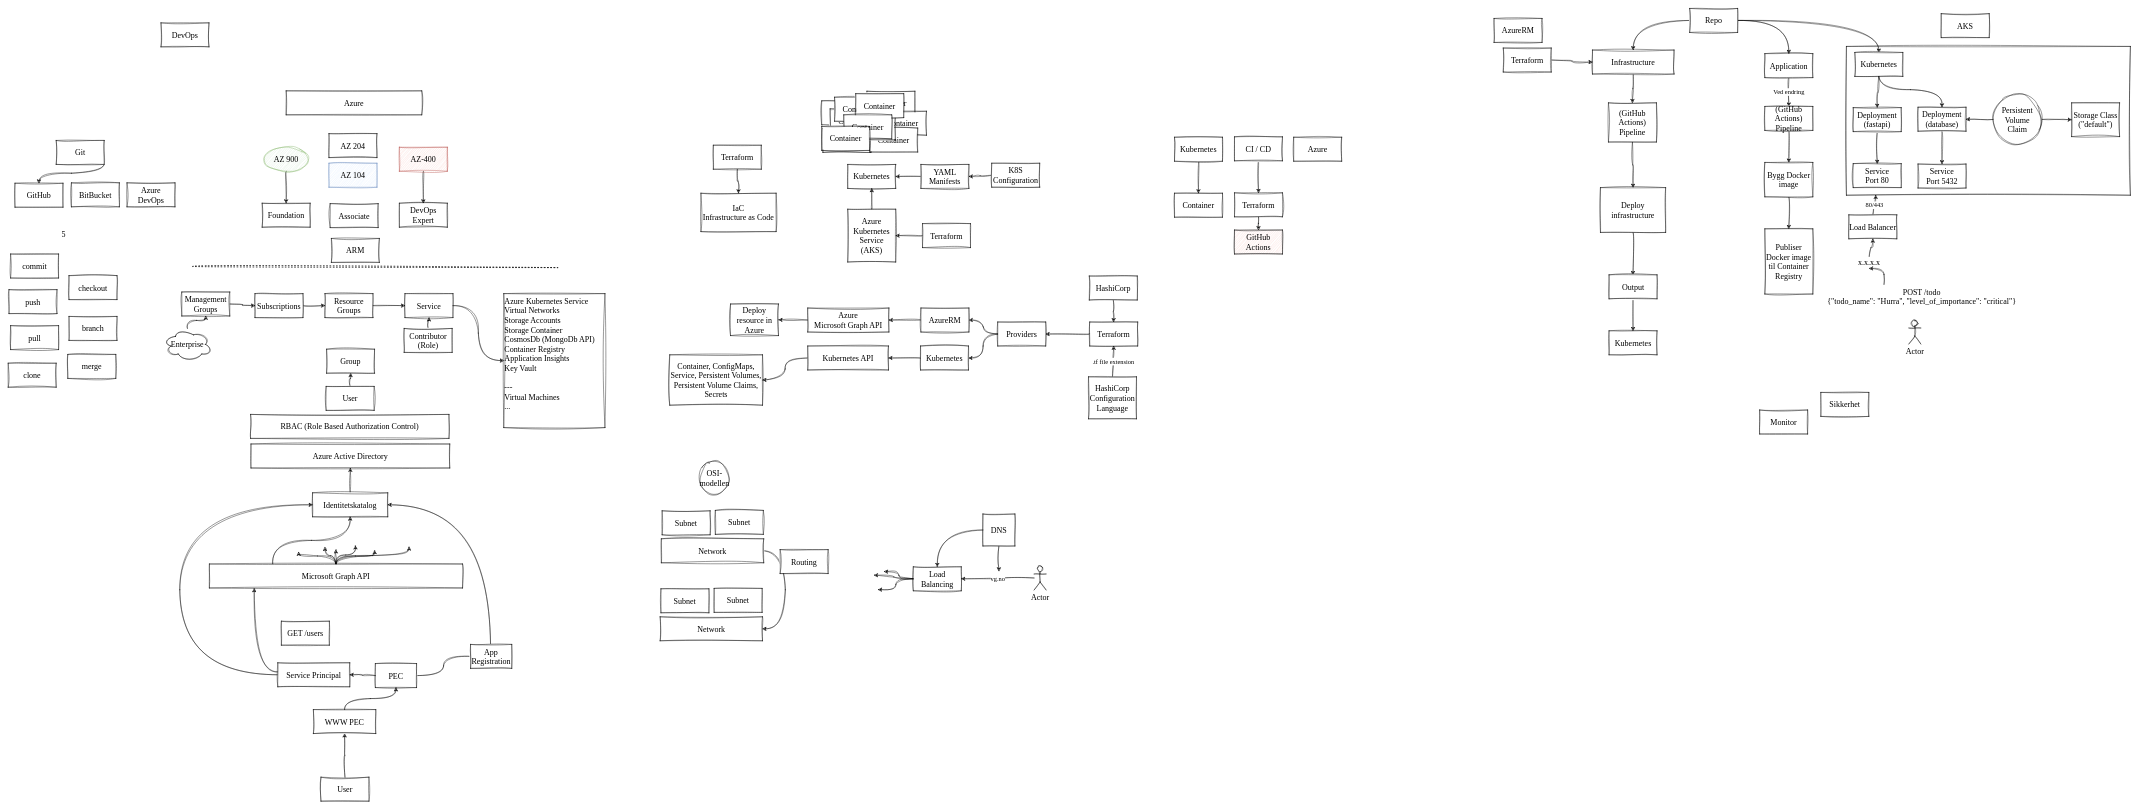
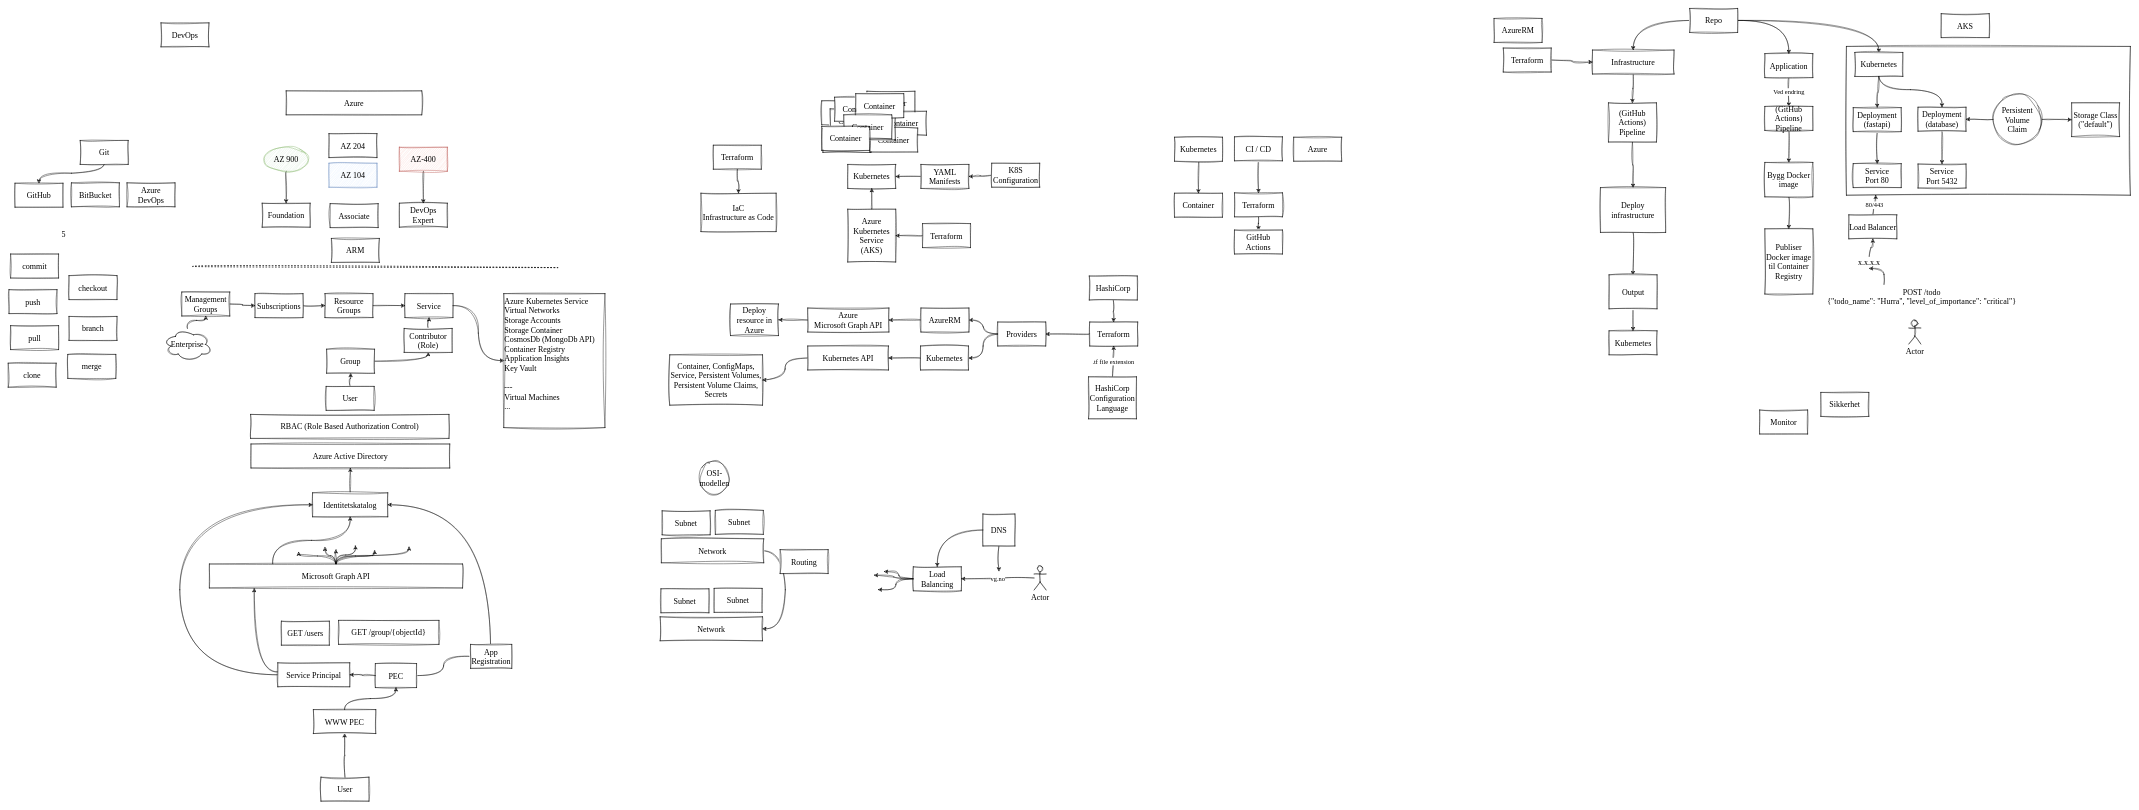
node "Git": moved (80, 152) -> (104, 152)
node "GitHub Actions": fillcolor #f8cecc -> #ffffff
node "Output": size 48x24 -> 48x34
edge "Group" -> "Contributor (Role)": added
node "GET /group/{objectId}": added
